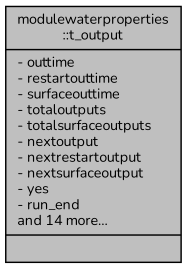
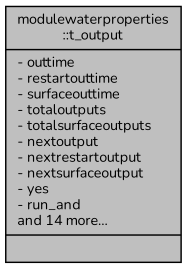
node "modulewaterproperties": text "- run_end" -> "- run_and"
